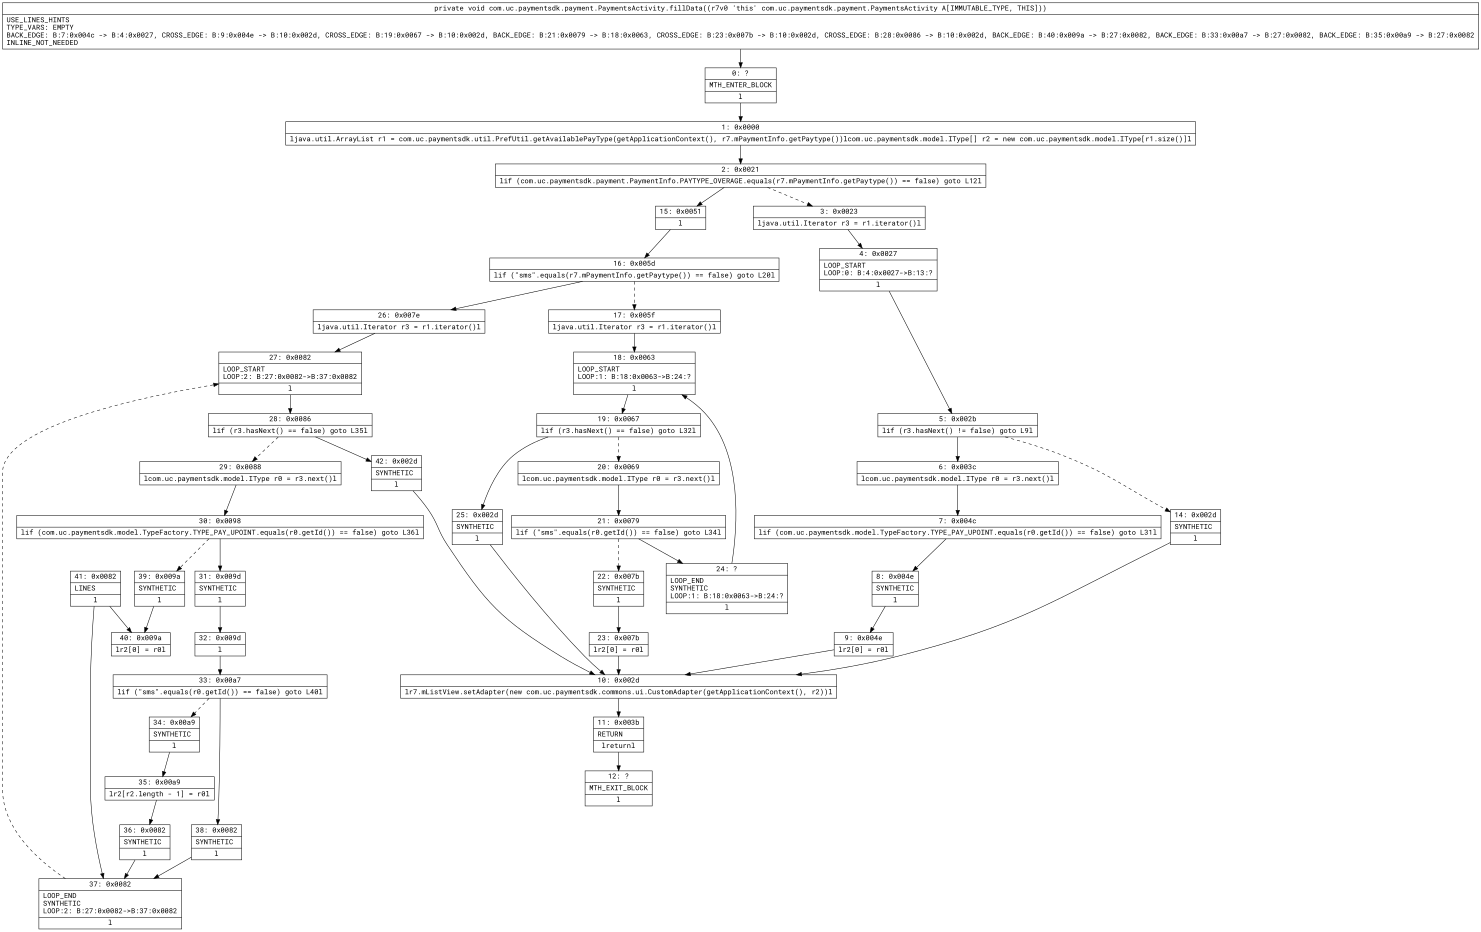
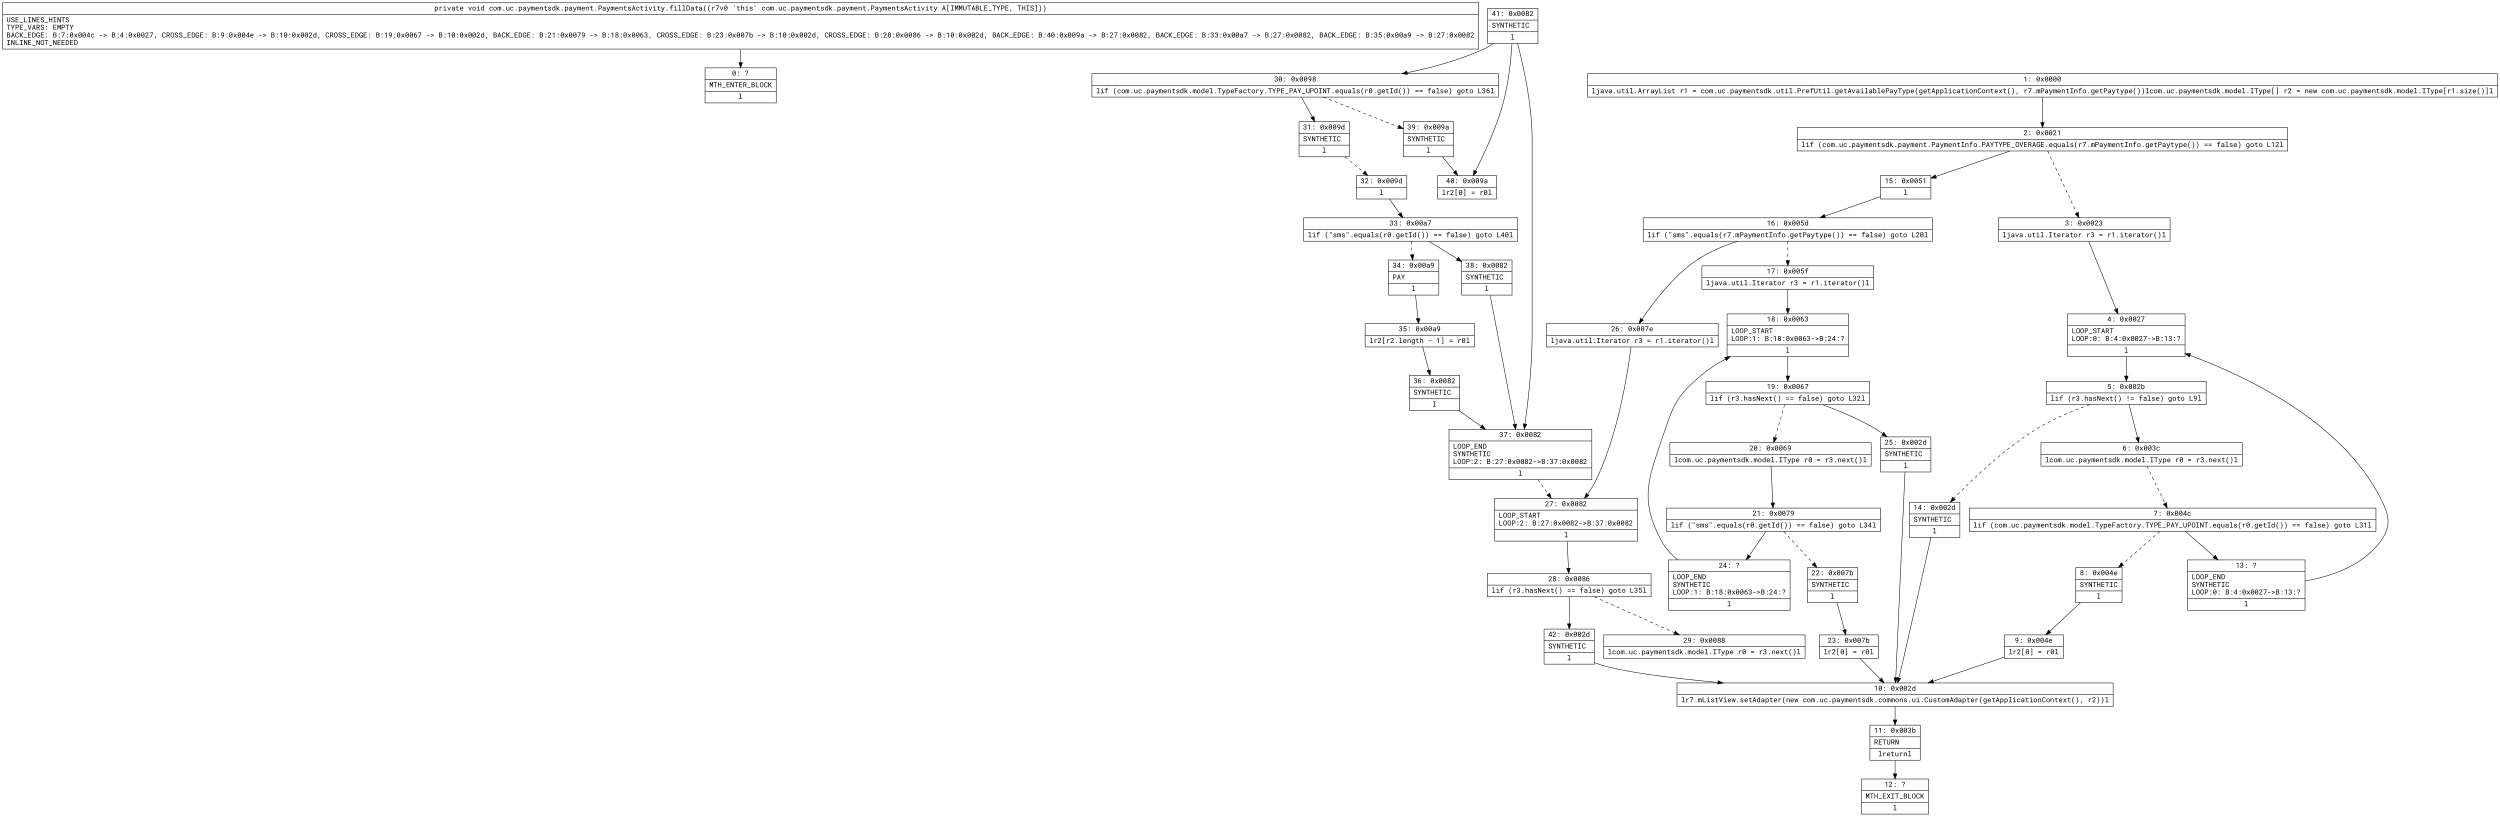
edge "0: ?" -> "1: 0x0000": removed
edge "29: 0x0088" -> "30: 0x0098": now "41: 0x0082" -> "30: 0x0098"
edge "6: 0x003c" -> "7: 0x004c": style solid -> dashed
edge "7: 0x004c" -> "8: 0x004e": style solid -> dashed
node "13: ?": added
node "41: 0x0082": text "LINES" -> "SYNTHETIC"
edge "31: 0x009d" -> "32: 0x009d": style solid -> dashed
node "34: 0x00a9": text "SYNTHETIC" -> "PAY"
